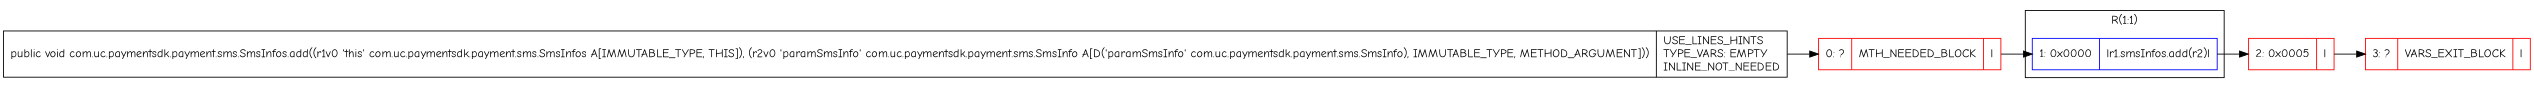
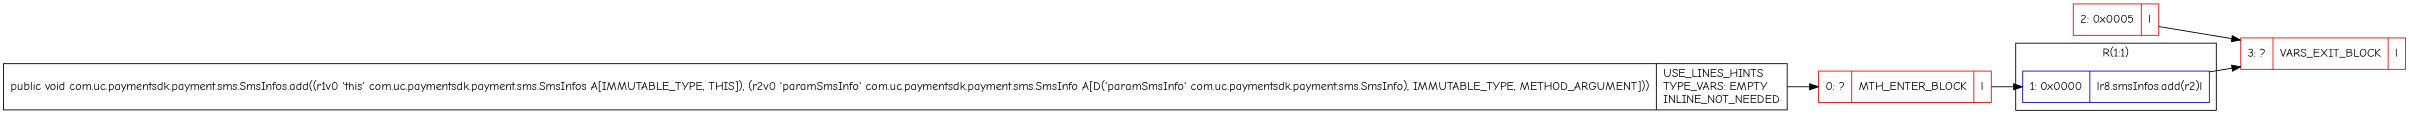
node "0: ?": text "MTH_NEEDED_BLOCK" -> "MTH_ENTER_BLOCK"
node "1: 0x0000": text "lr1.smsInfos.add(r2)l" -> "lr8.smsInfos.add(r2)l"
edge "1: 0x0000" -> "2: 0x0005": now "1: 0x0000" -> "3: ?"
